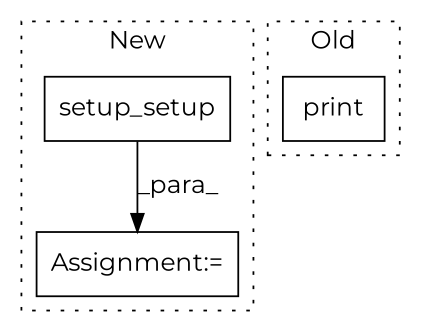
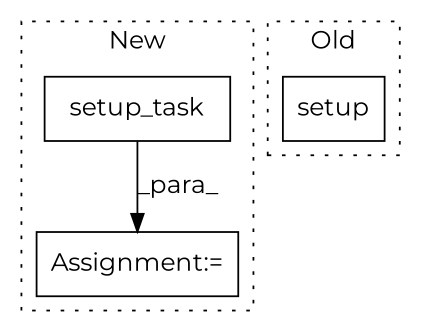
node "setup_setup": label "setup_setup" -> "setup_task"
node "print": label "print" -> "setup"
